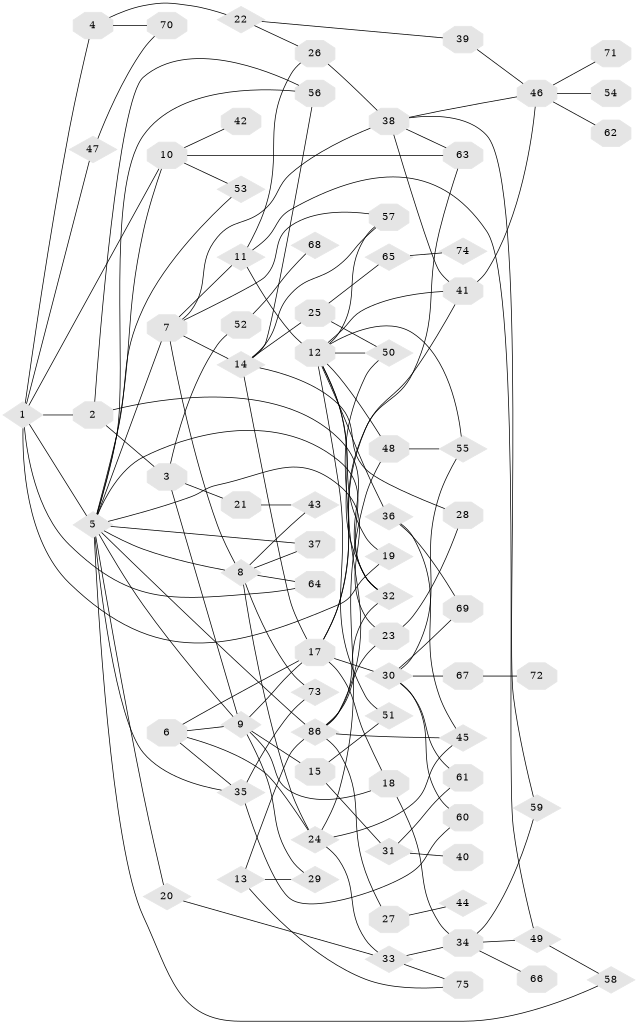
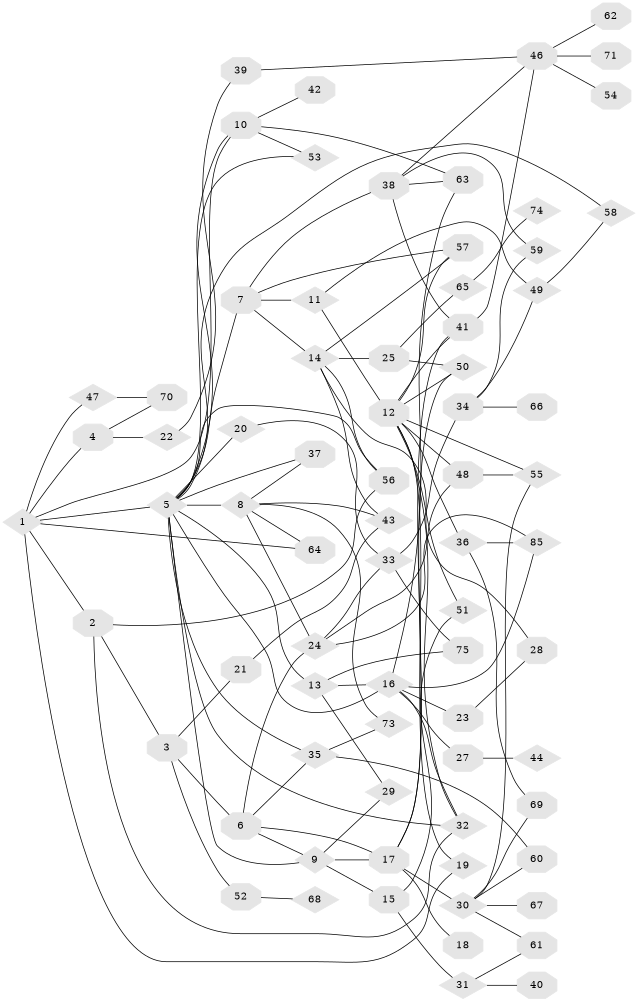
node "26": removed
edge "7" -- "8": removed
edge "5" -- "23": now "5" -- "13"
edge "14" -- "17": now "14" -- "43"
edge "3" -- "9": now "3" -- "6"
node "72": removed
node "86": label "86" -> "16"
node "45": label "45" -> "85"
edge "9" -- "18": removed
edge "18" -- "34": removed
